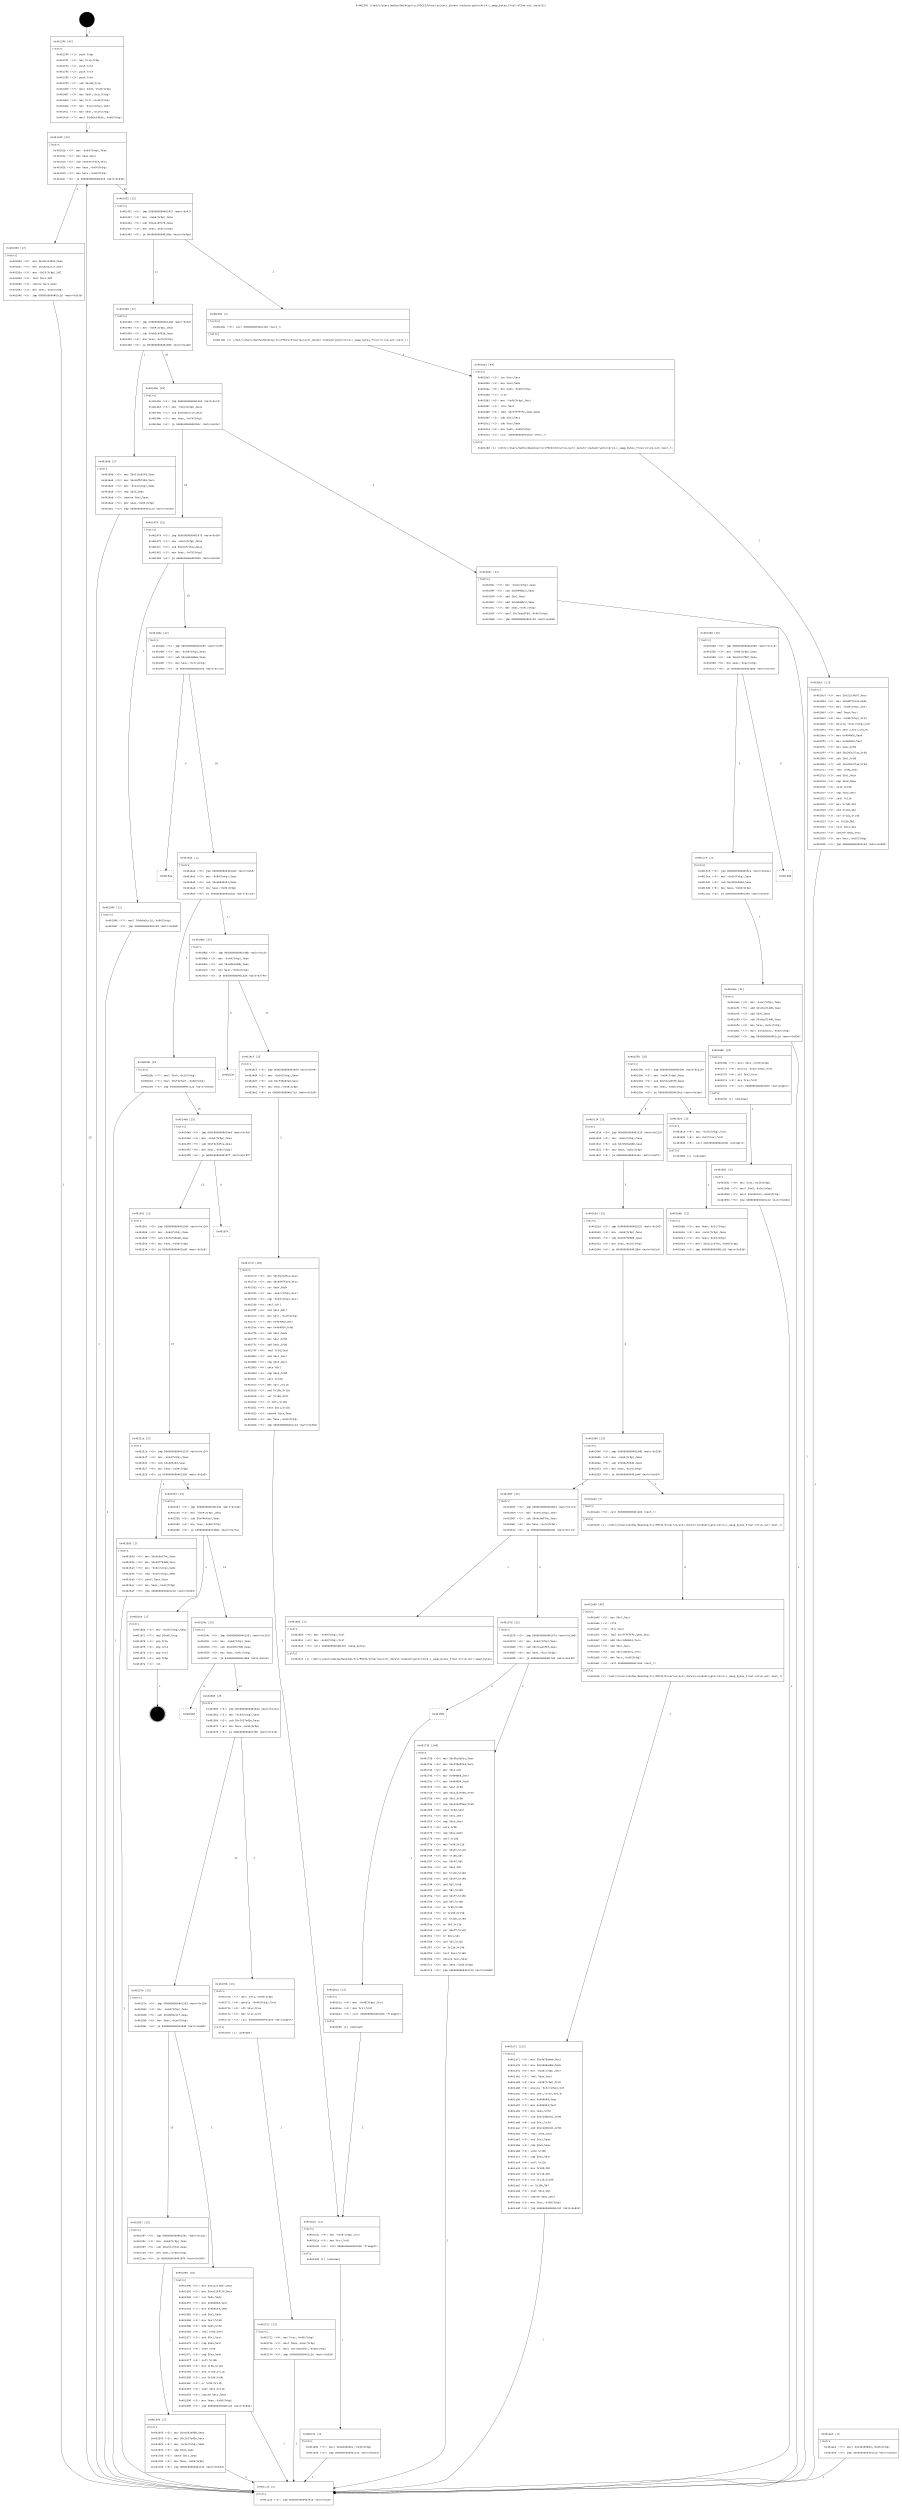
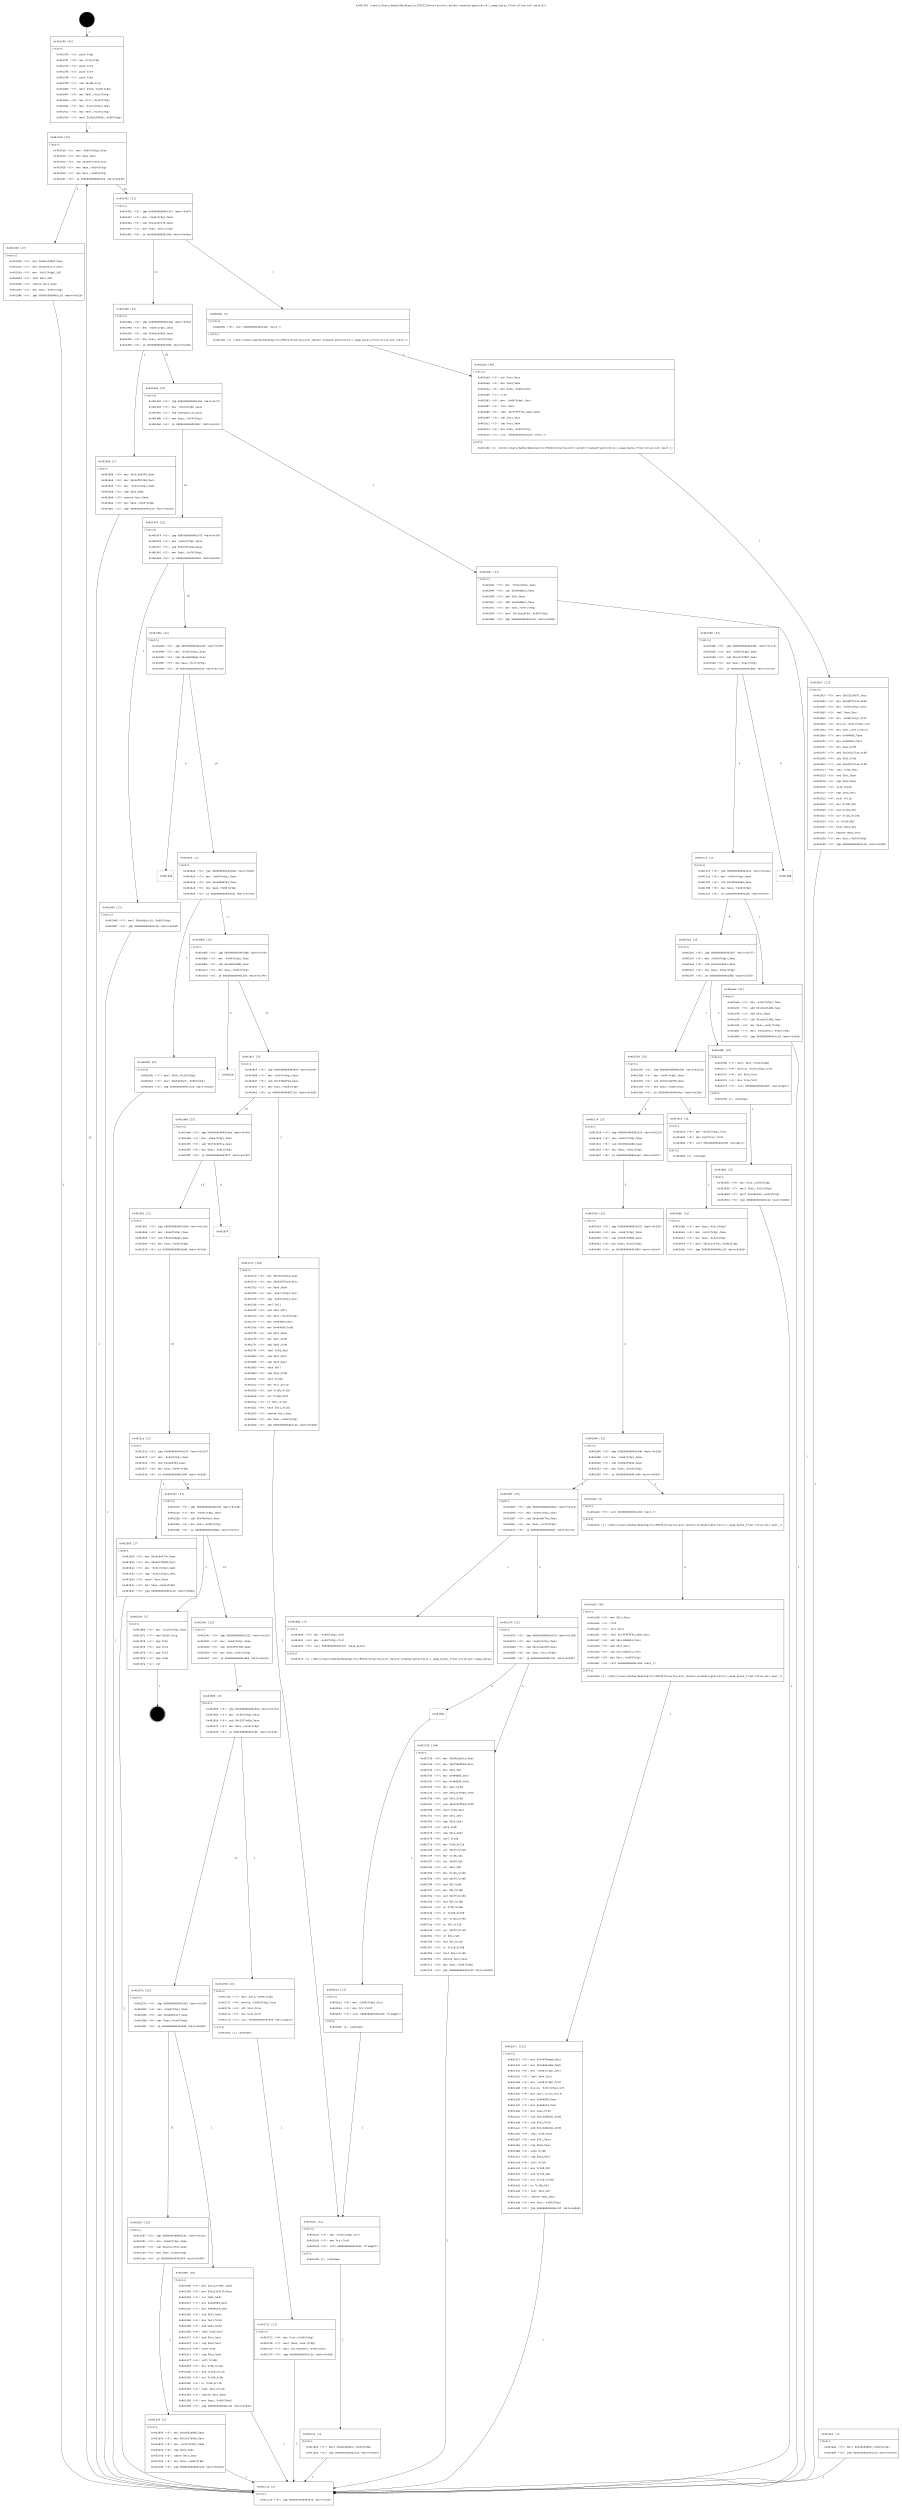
node "0x4015e2 [25]": added
edge "0x401b5b [19]" -> "0x4014e8 [25]": now "0x4014cf [25]" -> "0x4014e8 [25]"
node "0x4016b6": removed
